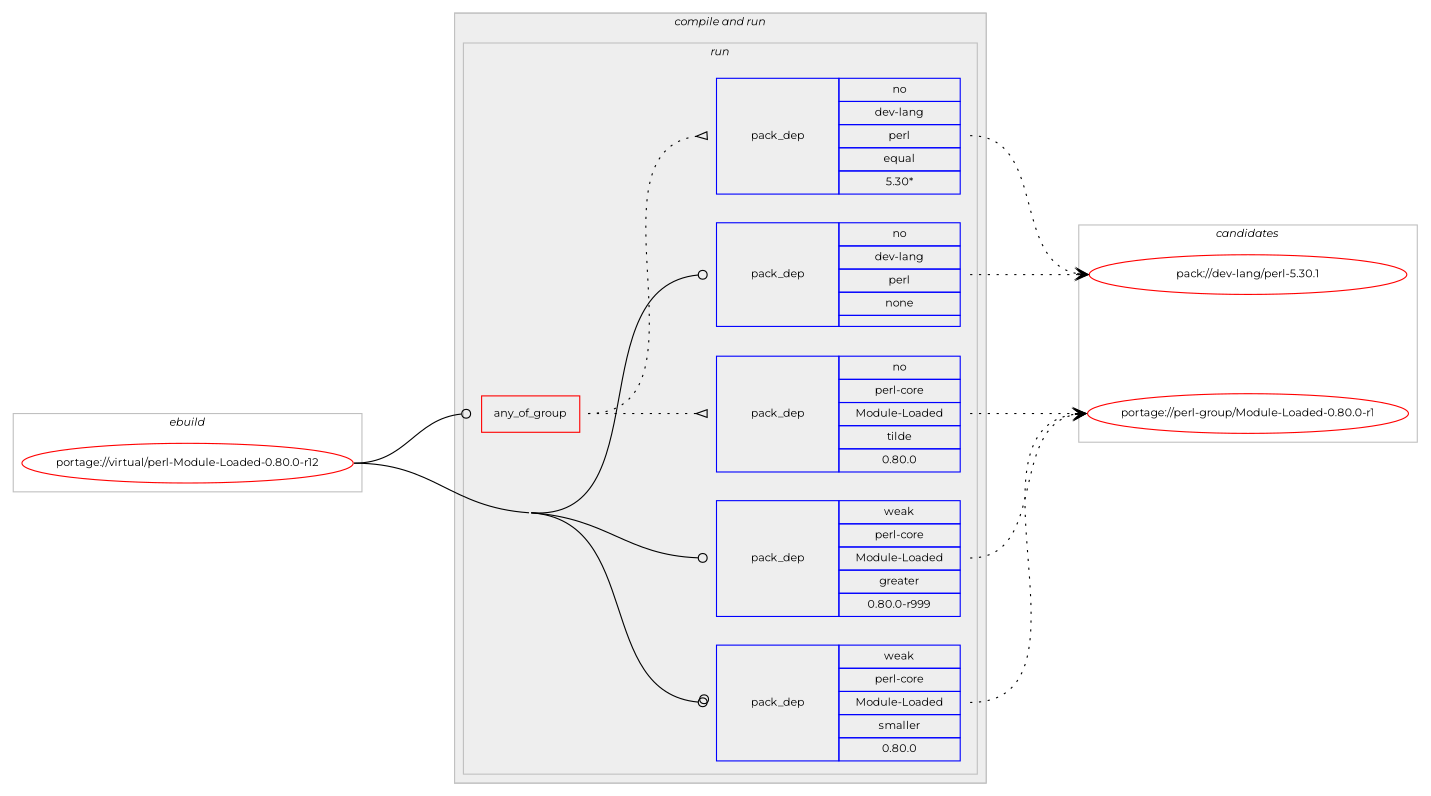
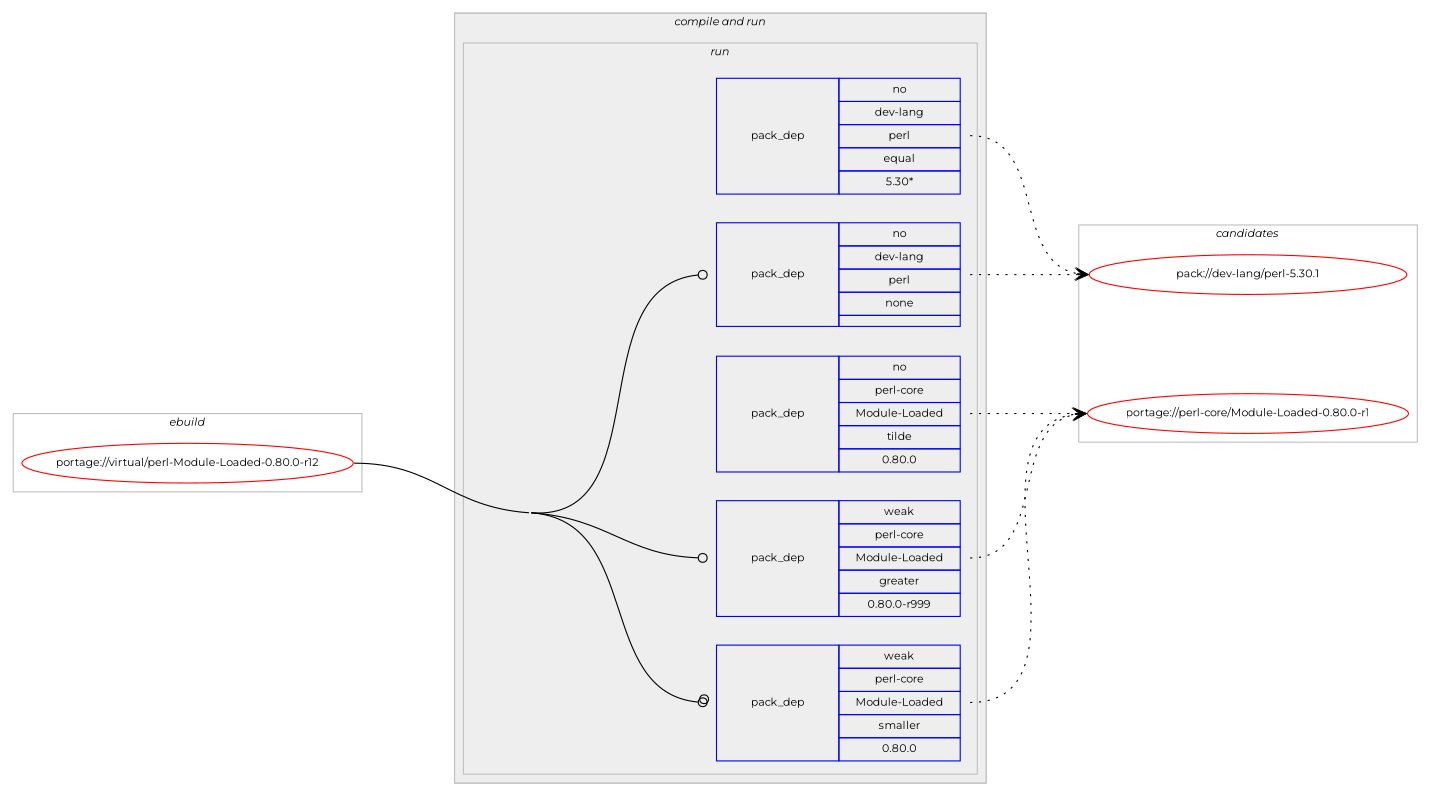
node "any_of_group": removed
node "portage://perl-group/Module-Loaded-0.80.0-r1": label "portage://perl-group/Module-Loaded-0.80.0-r1" -> "portage://perl-core/Module-Loaded-0.80.0-r1"
